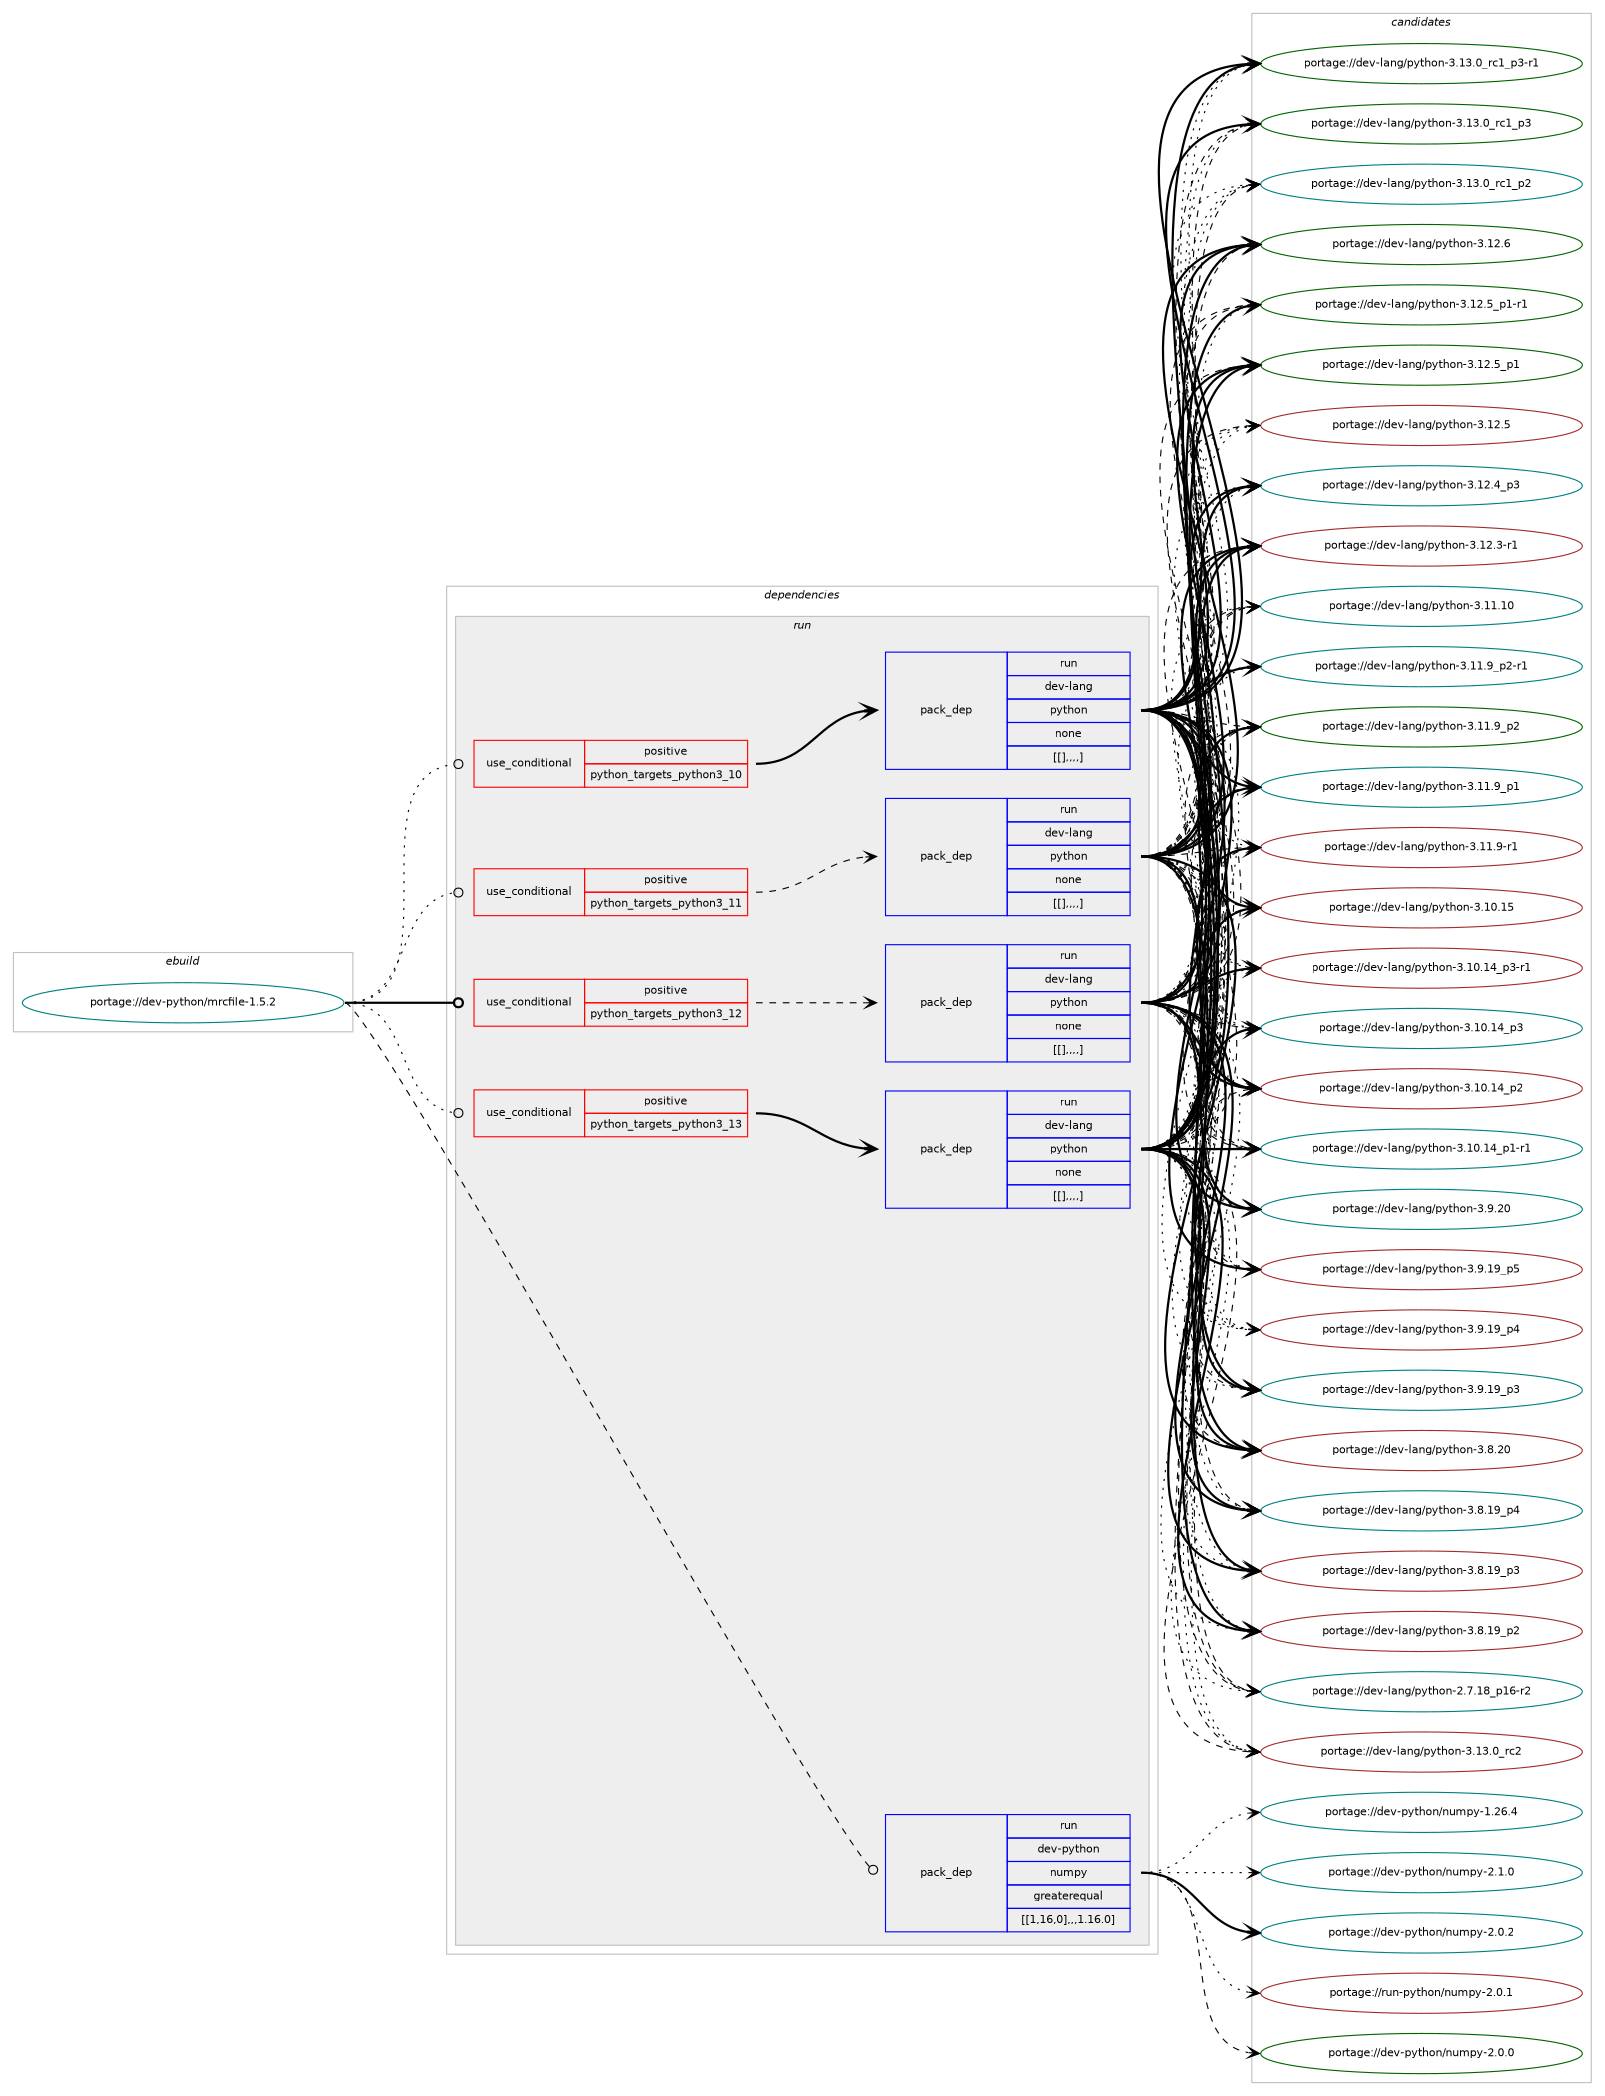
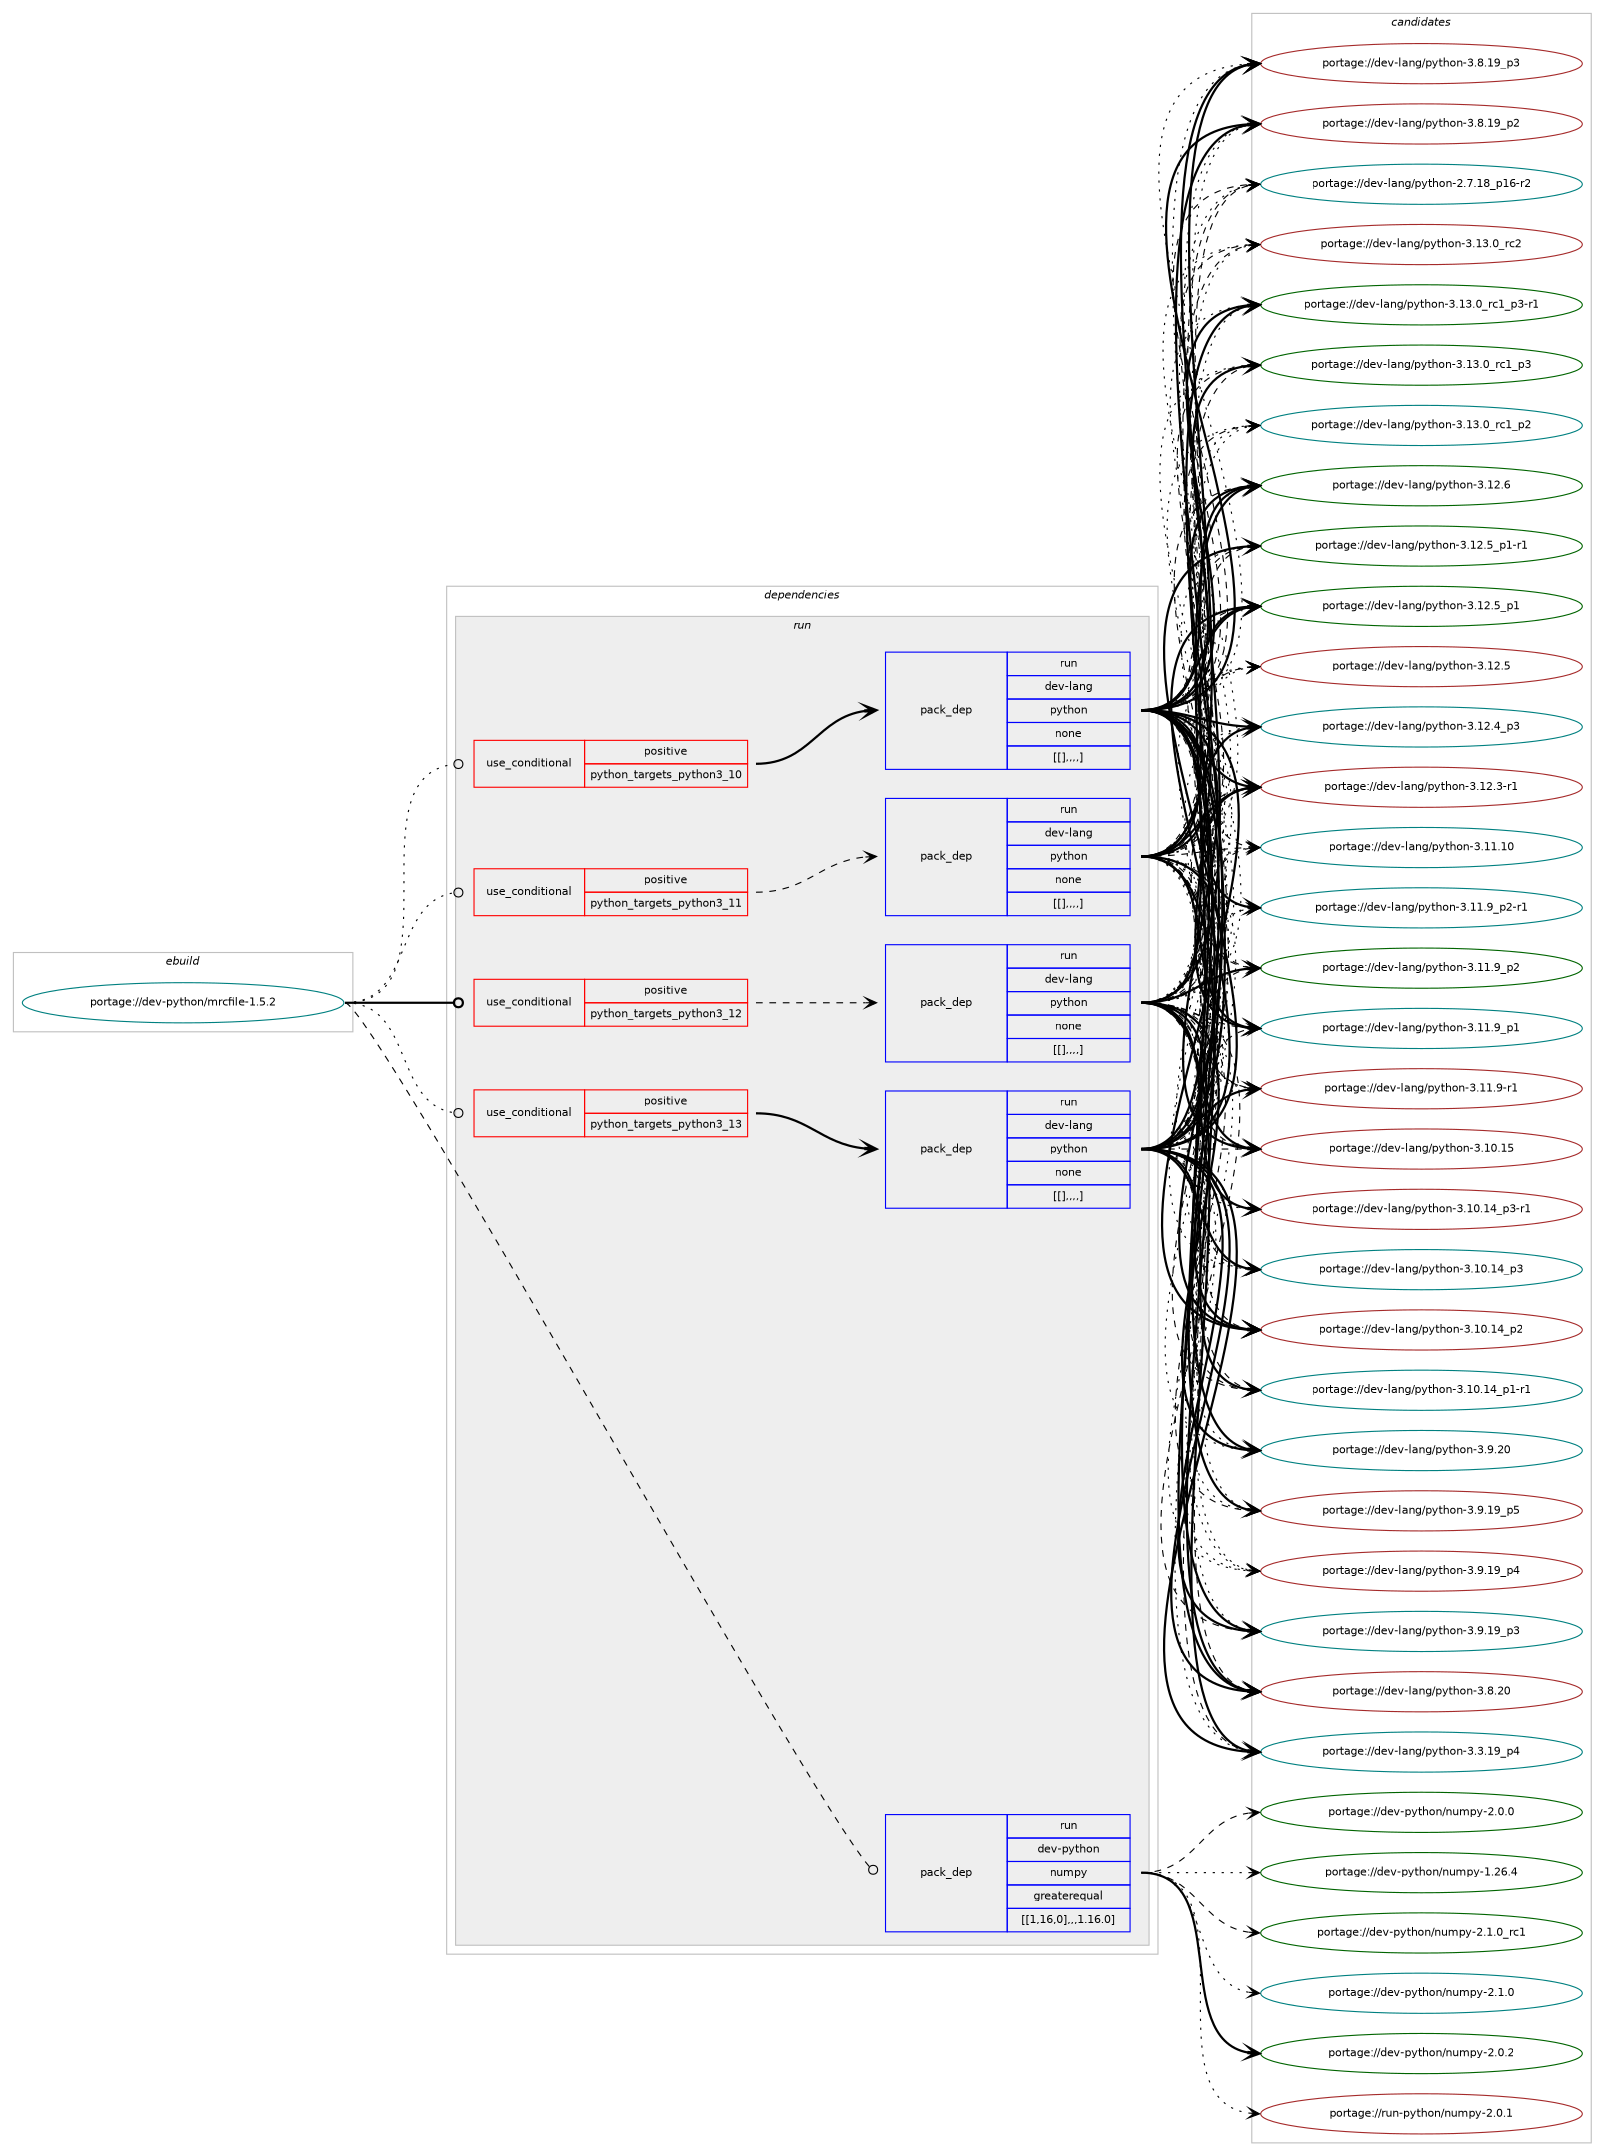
node "portage://dev-lang/python-3.8.19_p4": label "portage://dev-lang/python-3.8.19_p4" -> "portage://dev-lang/python-3.3.19_p4"
node "portage://dev-python/numpy-1.26.4": color teal -> darkgreen
node "portage://dev-python/numpy-2.0.2": color teal -> darkgreen
node "portage://dev-python/numpy-2.1.0_rc1": added
